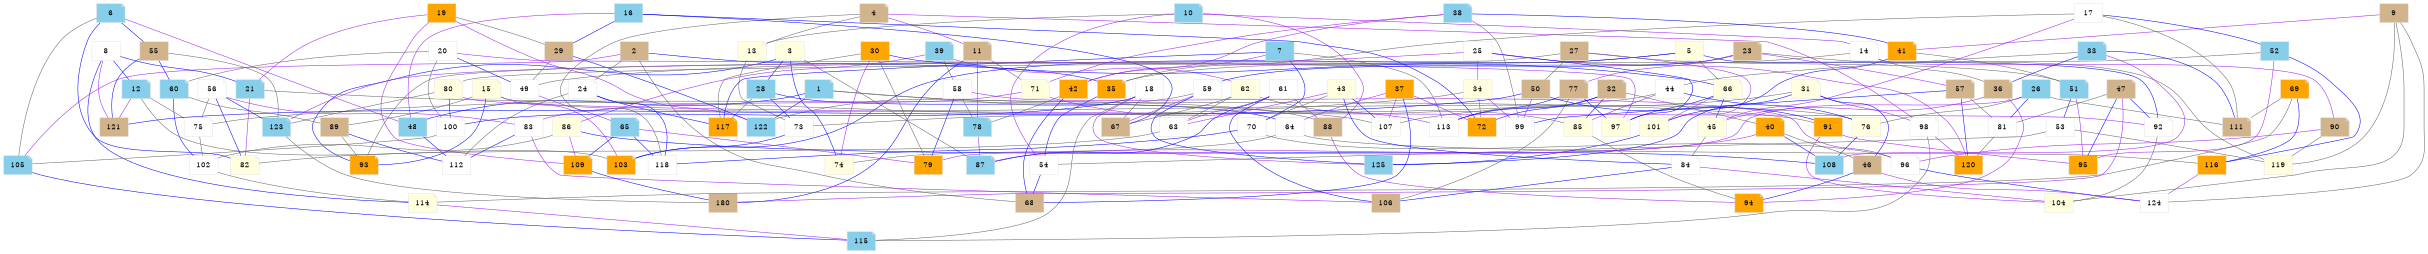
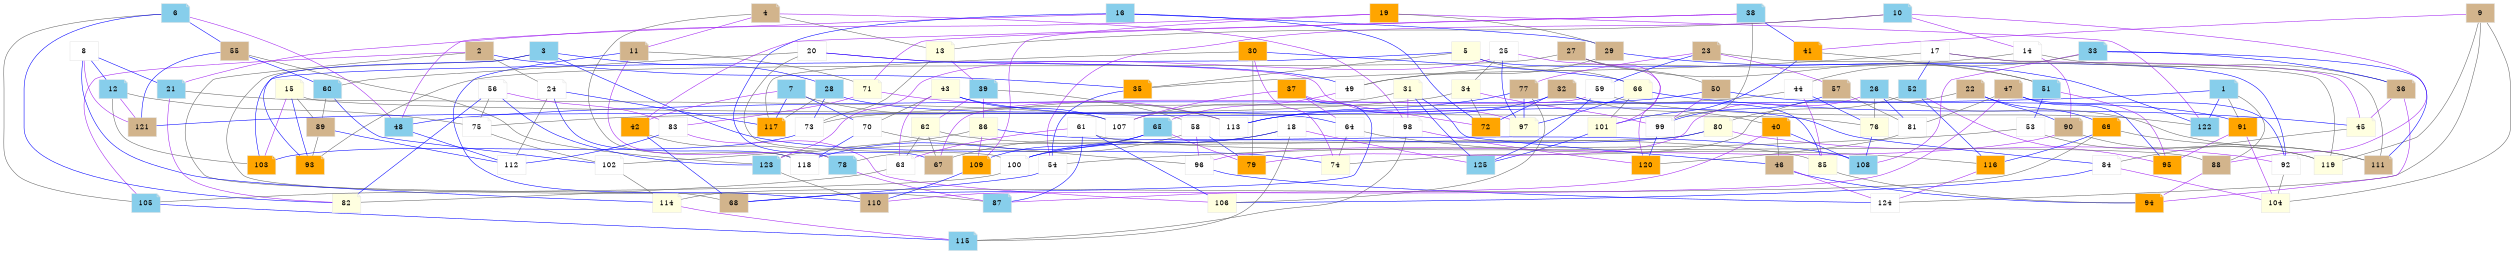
node "3": fillcolor lightyellow -> skyblue
edge "13" -- "39": added
node "22": added
edge "57" -- "120": now "99" -- "120"
node "180": label "180" -> "110"
node "106": fillcolor tan -> lightyellow
